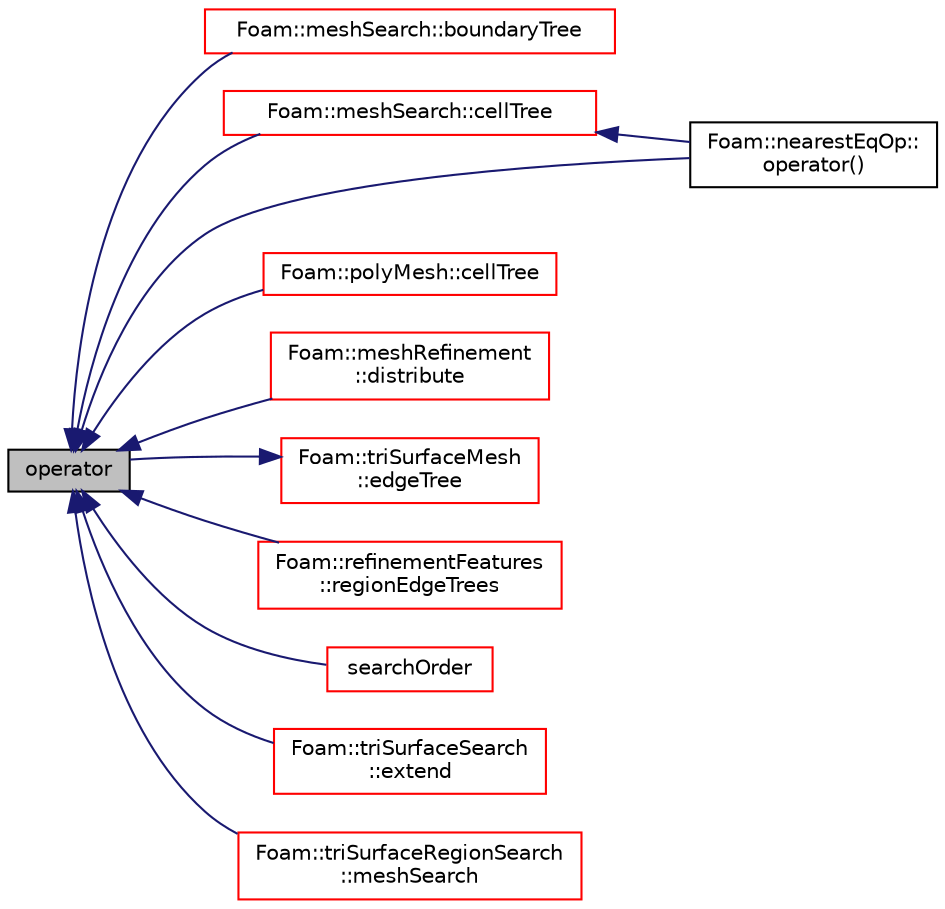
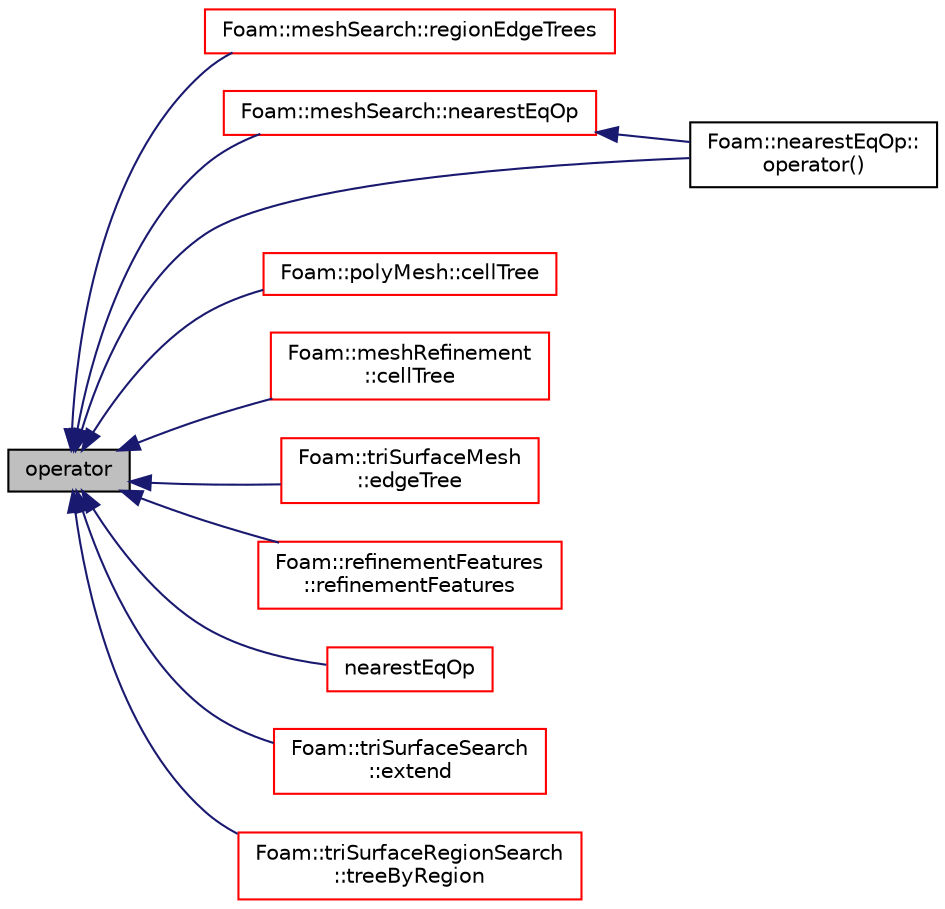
node "Foam::meshSearch::boundaryTree": label "Foam::meshSearch::boundaryTree" -> "Foam::meshSearch::regionEdgeTrees"
node "Foam::meshSearch::cellTree": label "Foam::meshSearch::cellTree" -> "Foam::meshSearch::nearestEqOp"
node "Foam::meshRefinement ::distribute": label "Foam::meshRefinement ::distribute" -> "Foam::meshRefinement ::cellTree"
edge "operator" -> "Foam::triSurfaceMesh ::edgeTree": reversed
node "Foam::refinementFeatures ::regionEdgeTrees": label "Foam::refinementFeatures ::regionEdgeTrees" -> "Foam::refinementFeatures ::refinementFeatures"
node "searchOrder": label "searchOrder" -> "nearestEqOp"
node "Foam::triSurfaceRegionSearch ::meshSearch": label "Foam::triSurfaceRegionSearch ::meshSearch" -> "Foam::triSurfaceRegionSearch ::treeByRegion"
